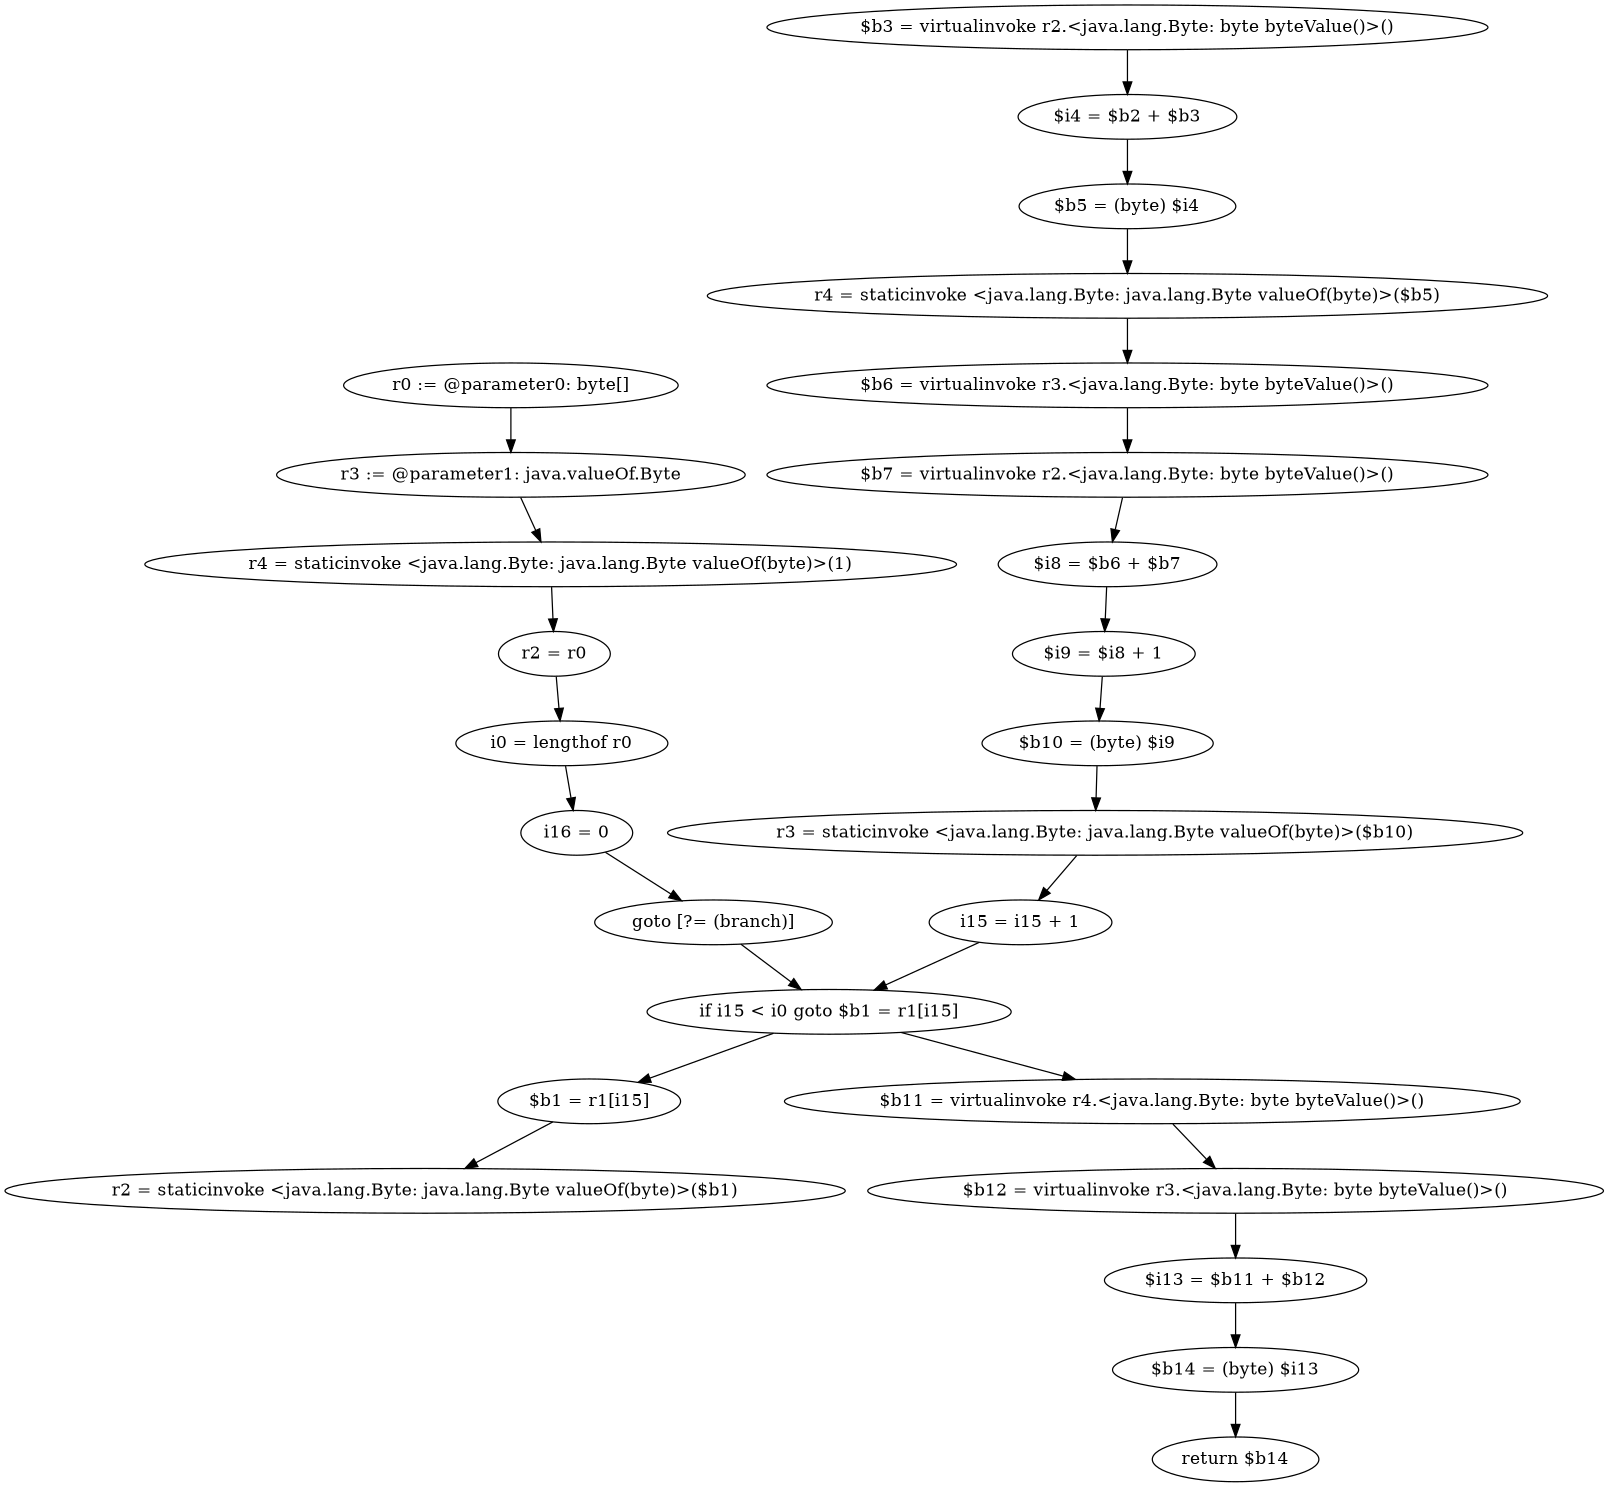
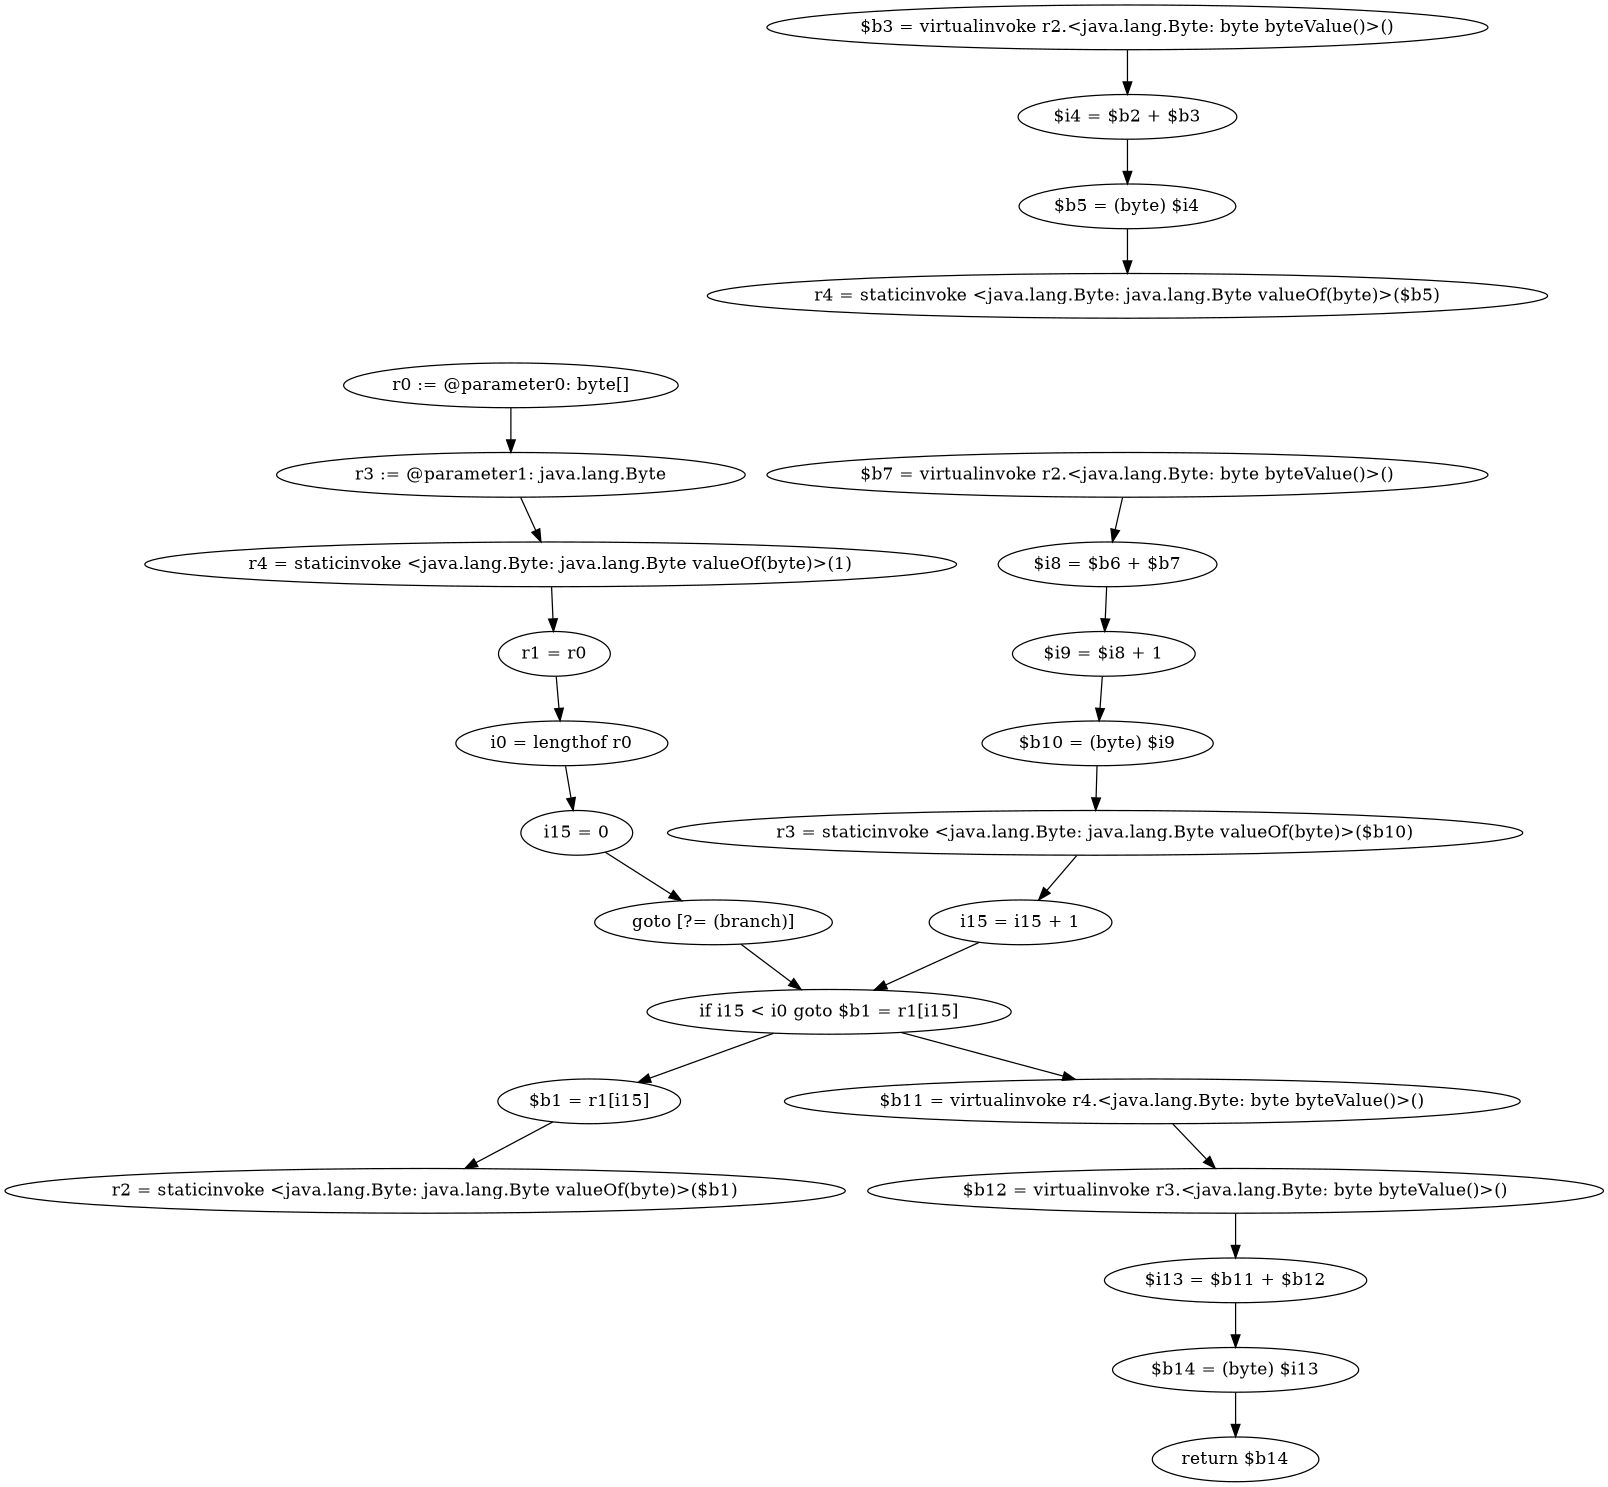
node "$b6 = virtualinvoke r3.<java.lang.Byte: byte byteValue()>()": removed
node "r3 := @parameter1: java.valueOf.Byte": label "r3 := @parameter1: java.valueOf.Byte" -> "r3 := @parameter1: java.lang.Byte"
node "r2 = r0": label "r2 = r0" -> "r1 = r0"
node "i16 = 0": label "i16 = 0" -> "i15 = 0"
